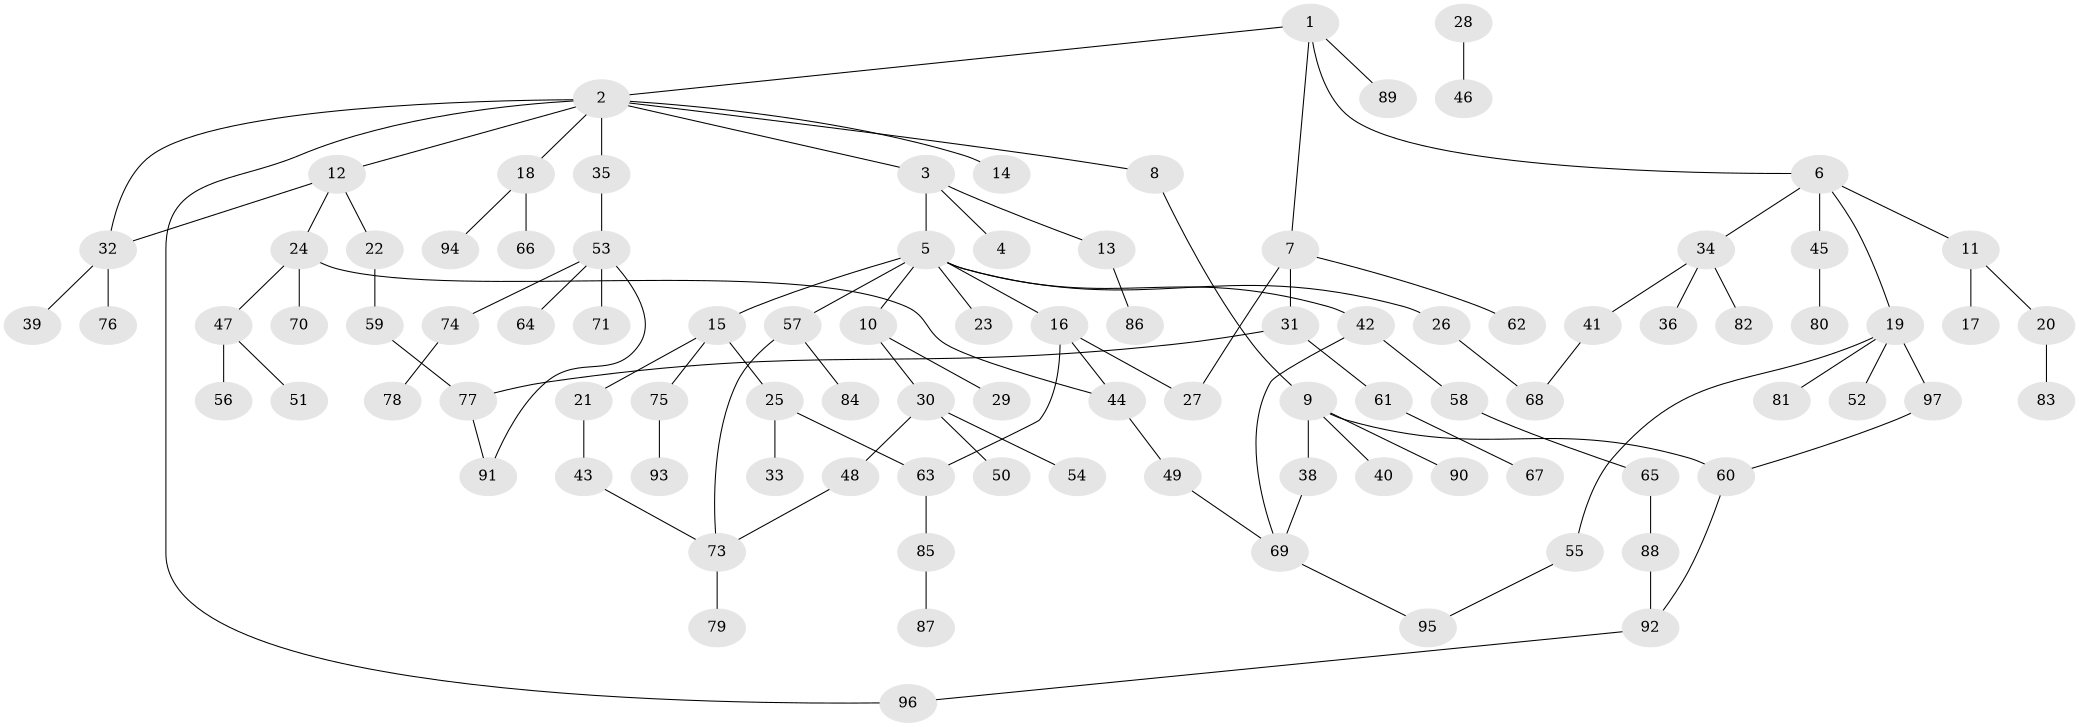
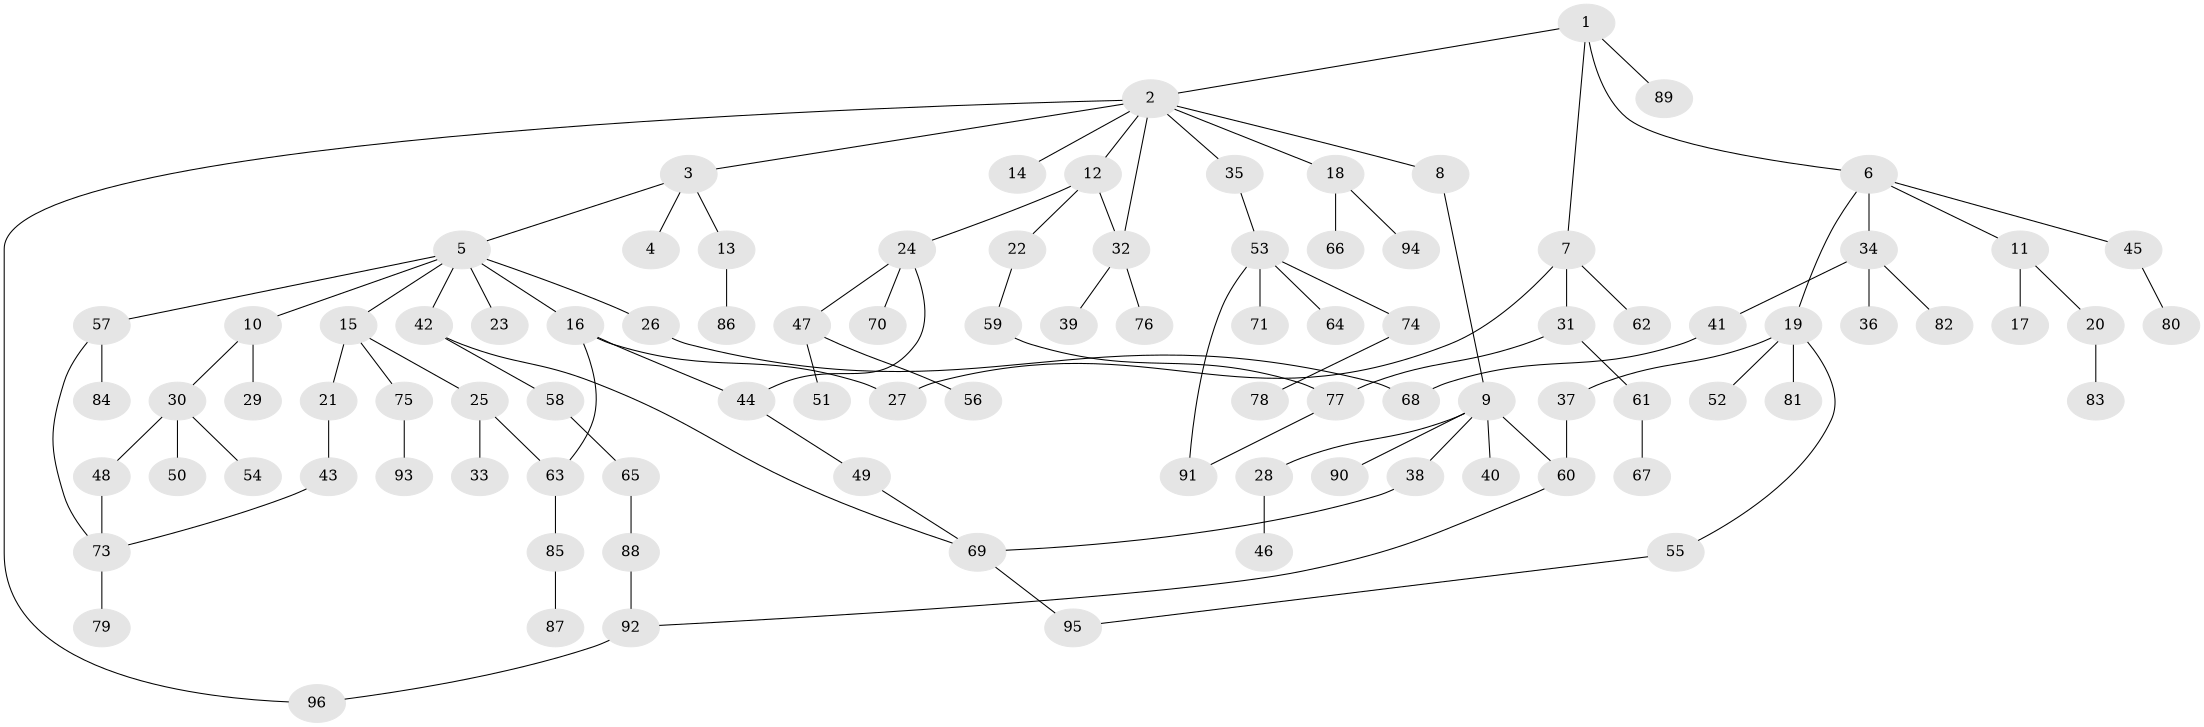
node "97": label "97" -> "37"
edge "9" -- "28": added
